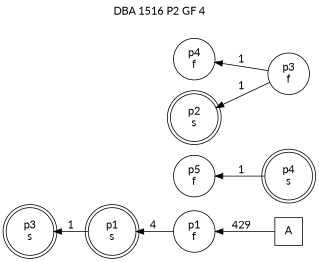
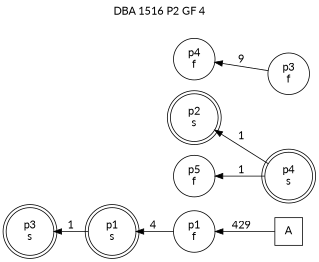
edge "p3 f" -> "p4 f": label "1" -> "9"
edge "p3 f" -> "p2 s": now "p4 s" -> "p2 s"
